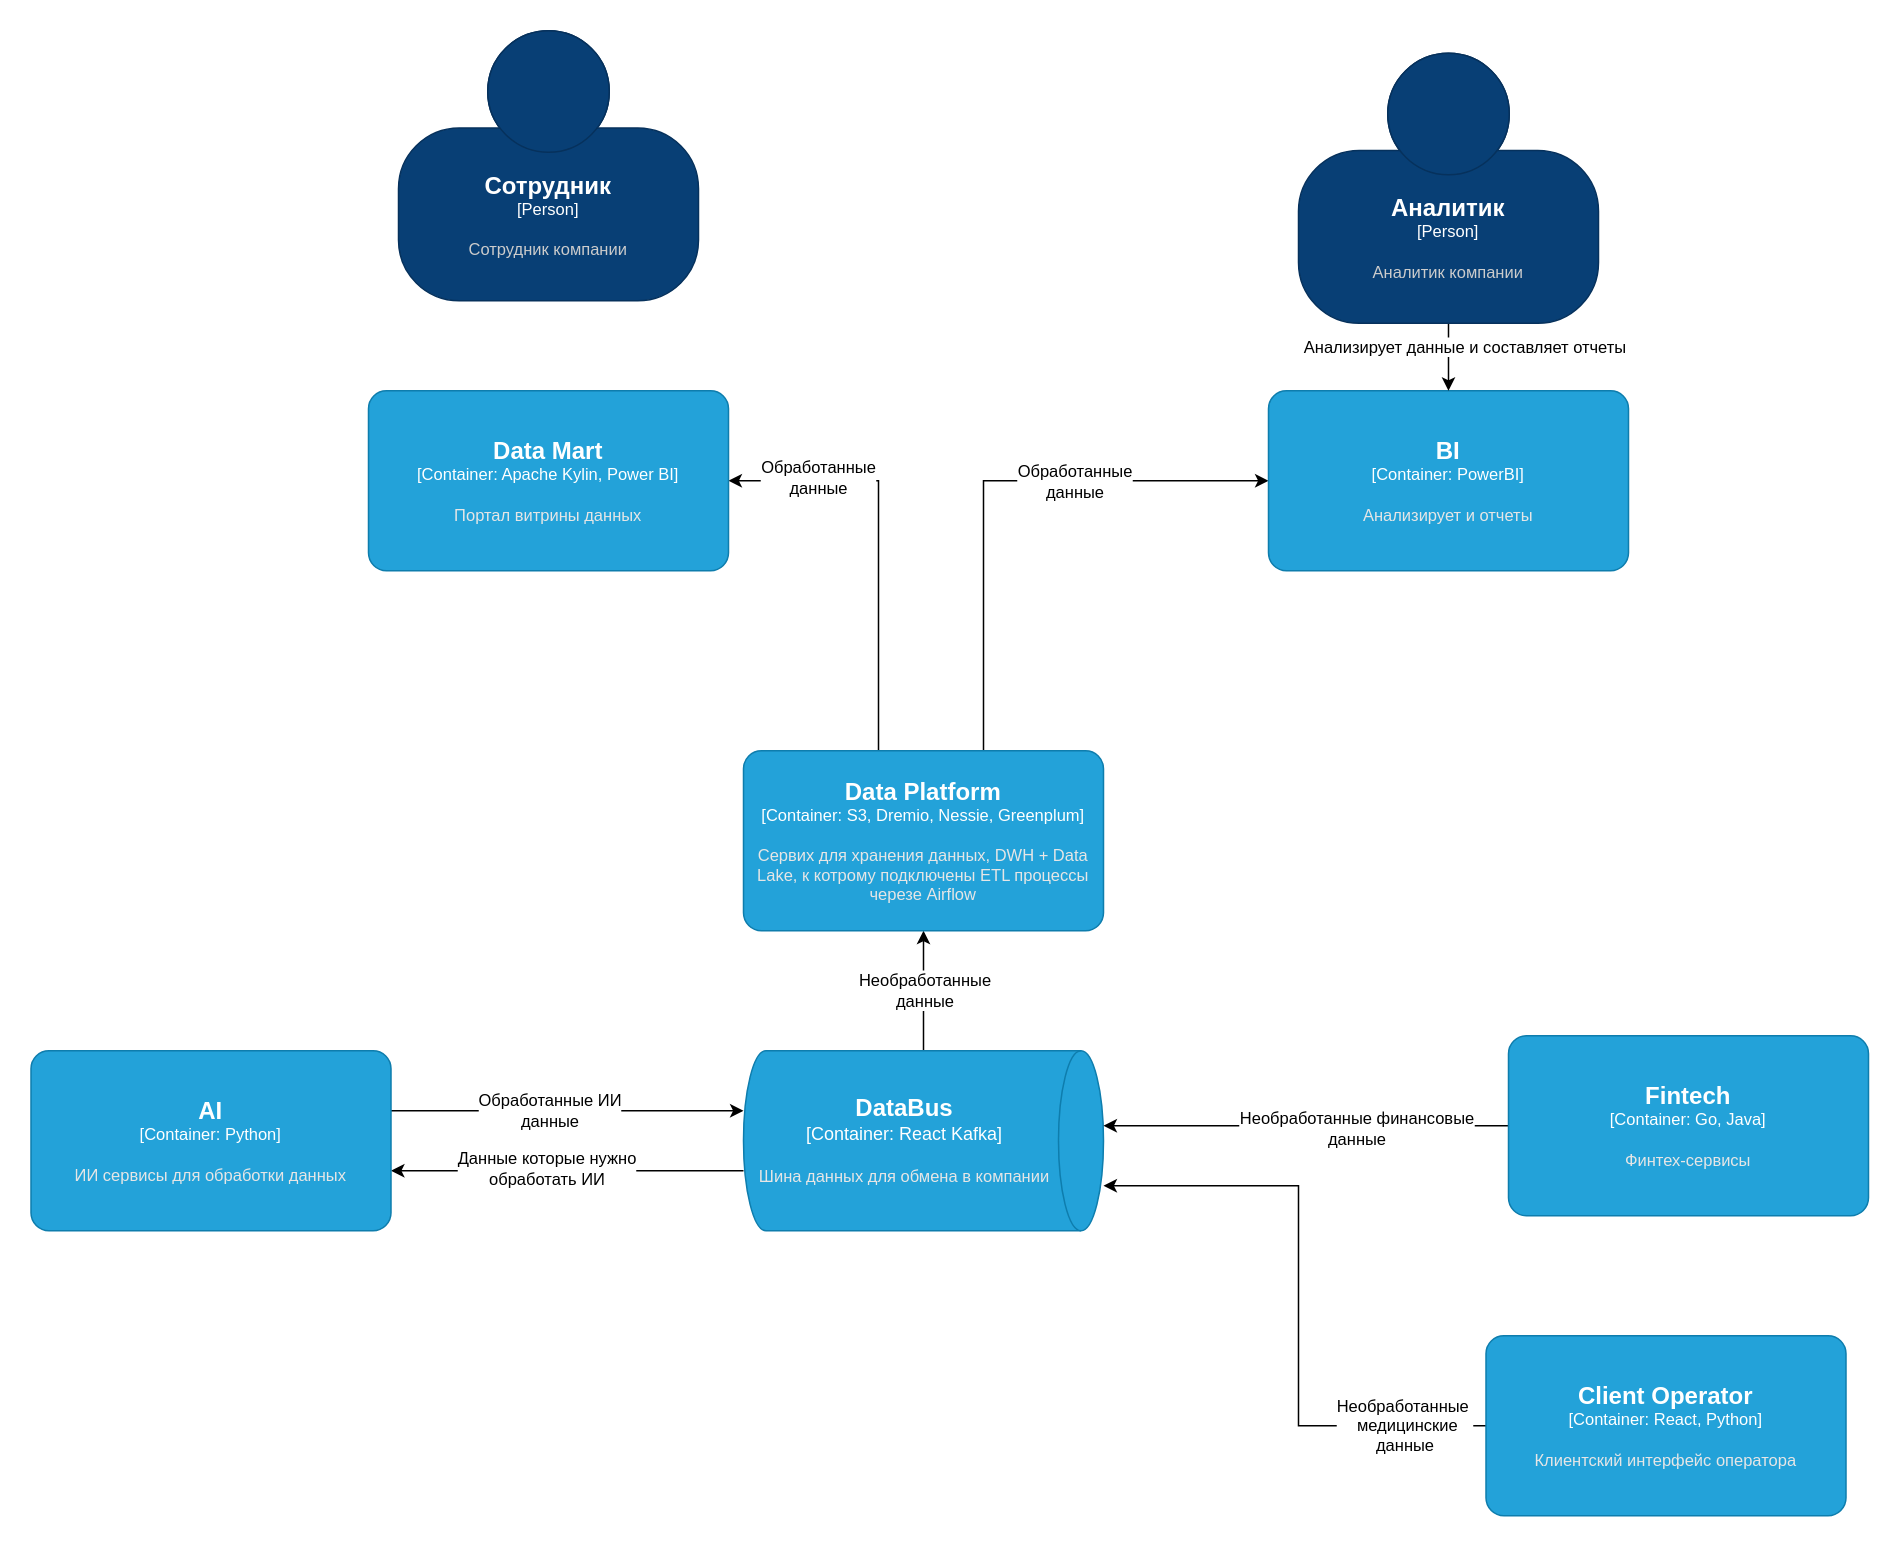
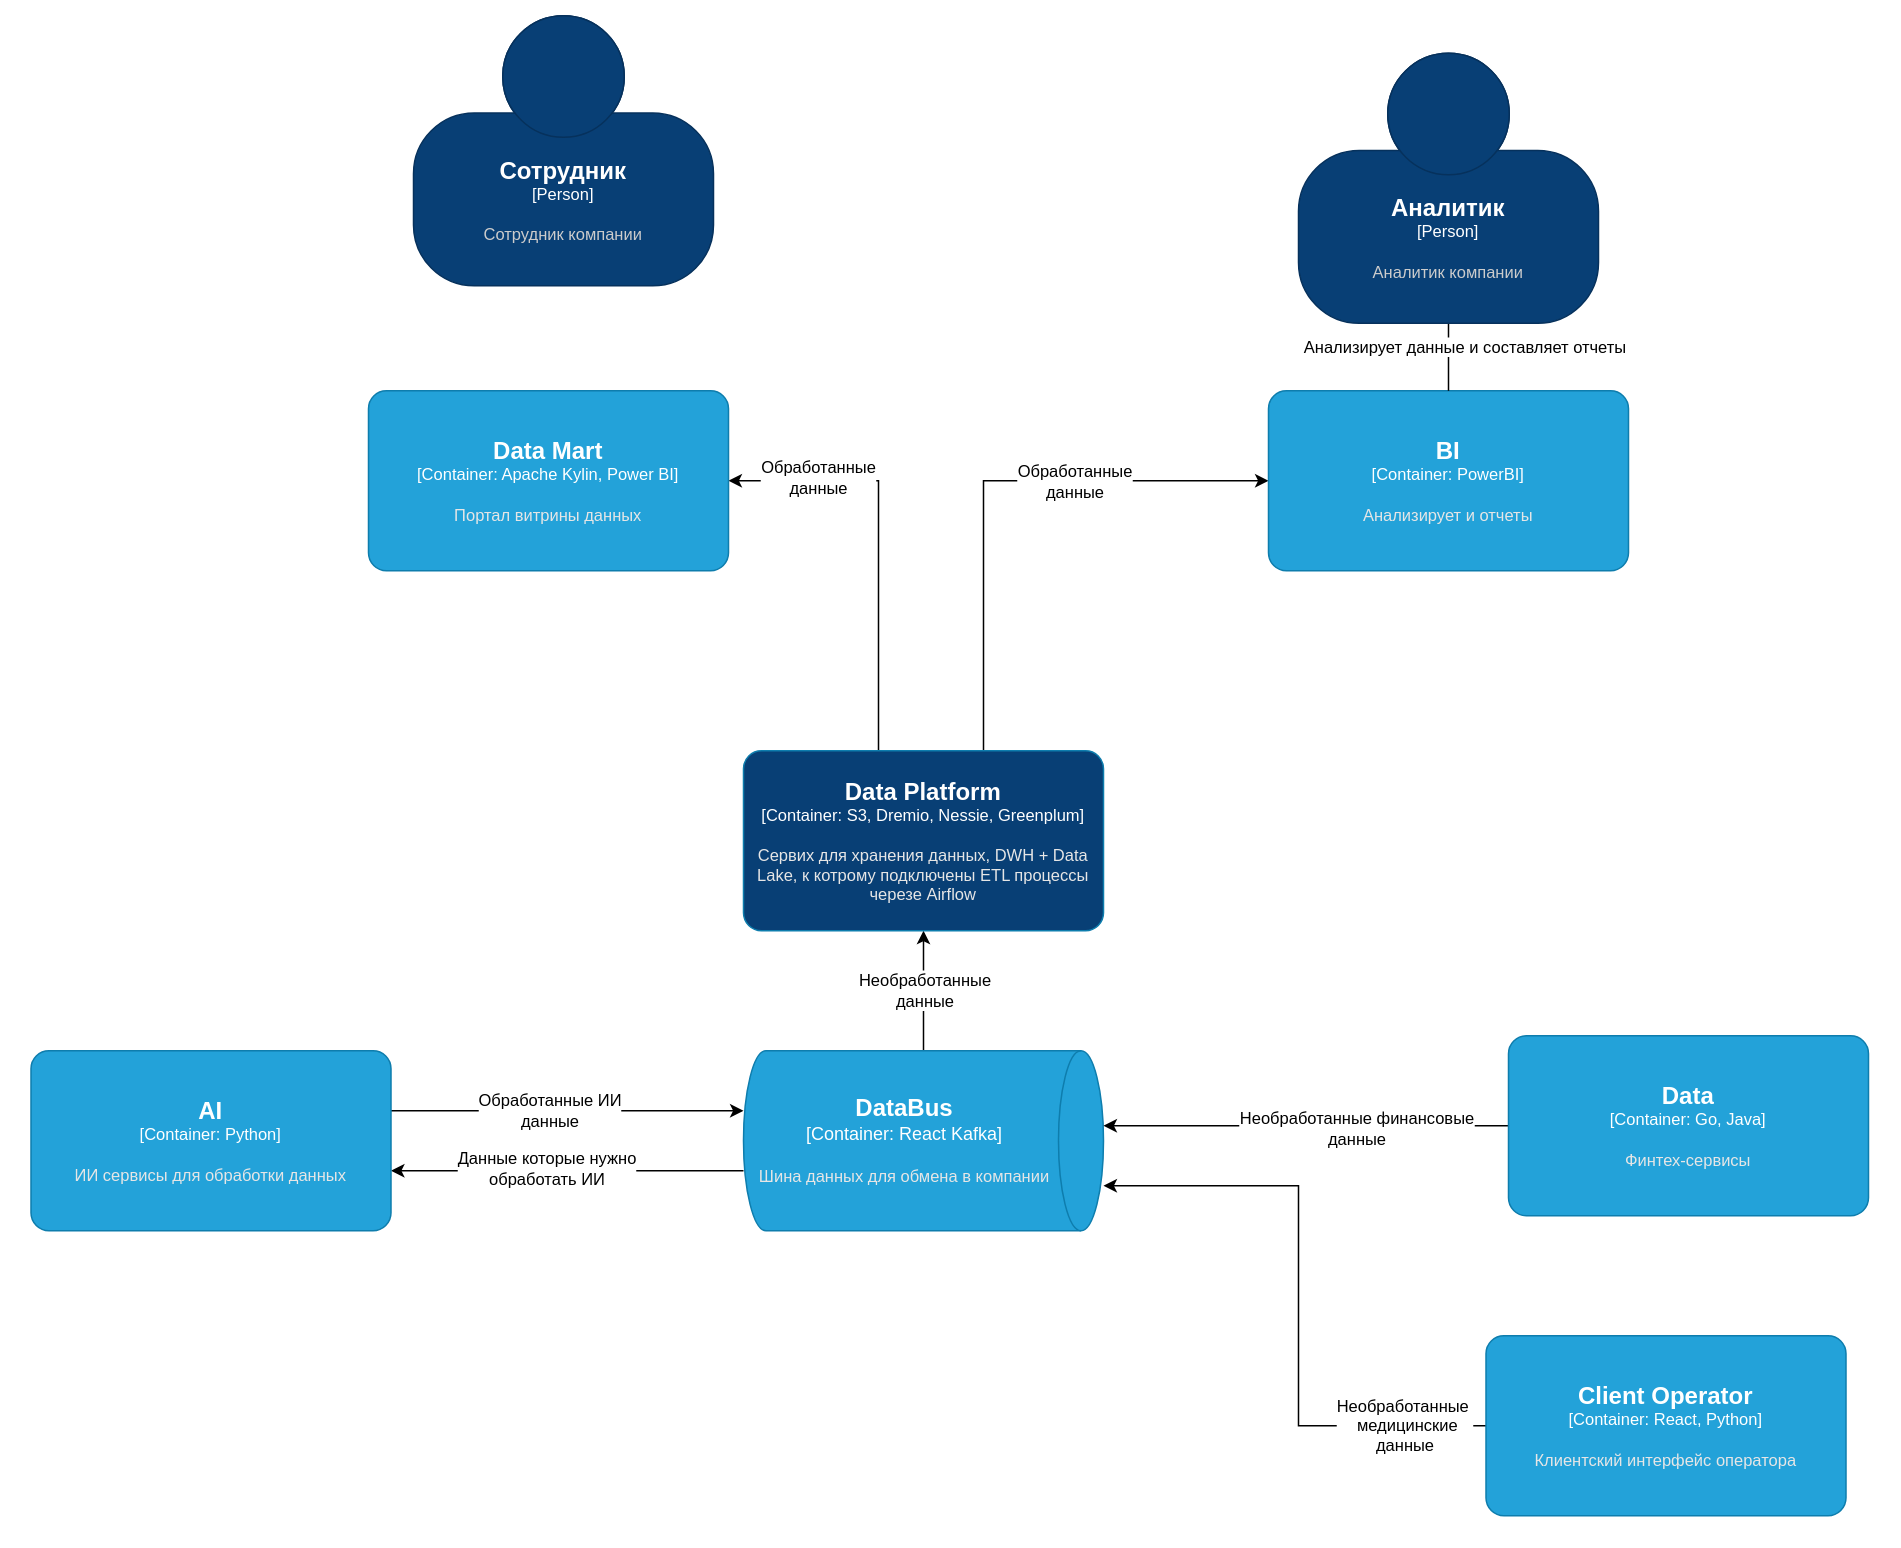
node "Сотрудник [Person] Сотрудник компании": moved (548, 166) -> (563, 151)
edge "Аналитик [Person] Аналитик компании" -> "BI [Container: PowerBI] Анализирует и отчеты": arrowhead classic -> none
node "Data Platform [Container: S3, Dremio, Nessie, Greenplum] Сервих для хранения данных, DWH + Data Lake, к котрому подключены ETL процессы черезе Airflow": fillcolor #23a2d9 -> #083f75
node "Fintech [Container: Go, Java] Финтех-сервисы": label "Fintech [Container: Go, Java] Финтех-сервисы" -> "Data [Container: Go, Java] Финтех-сервисы"
